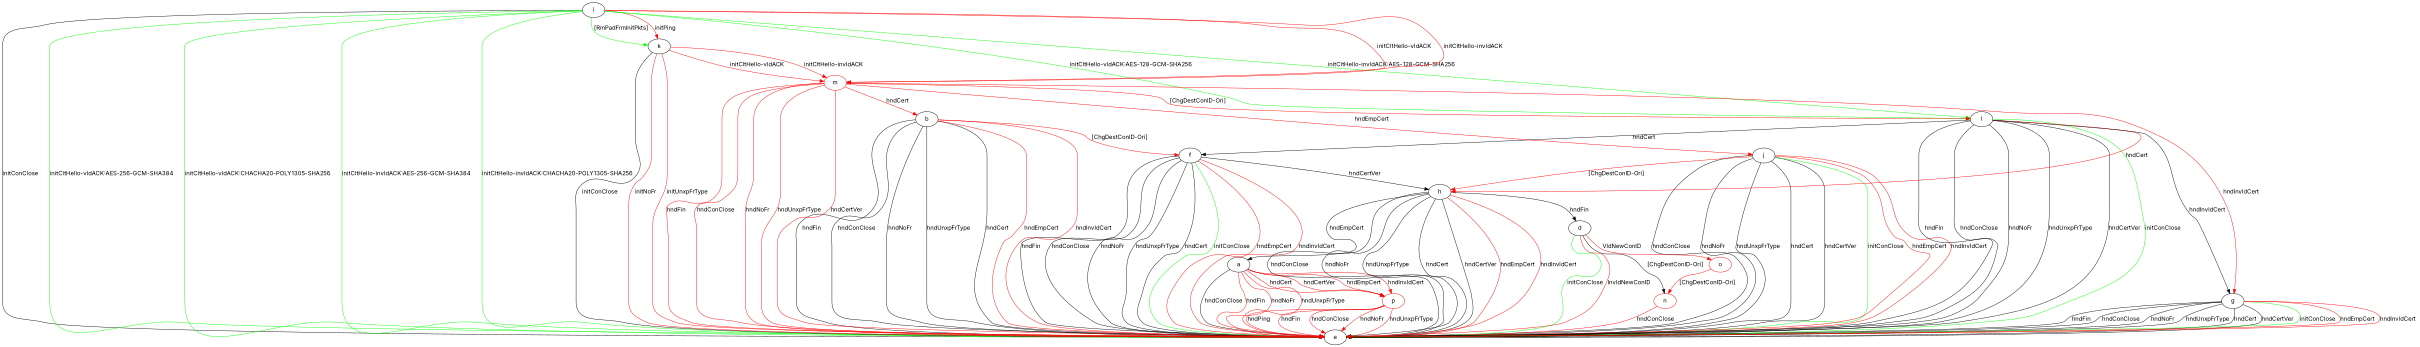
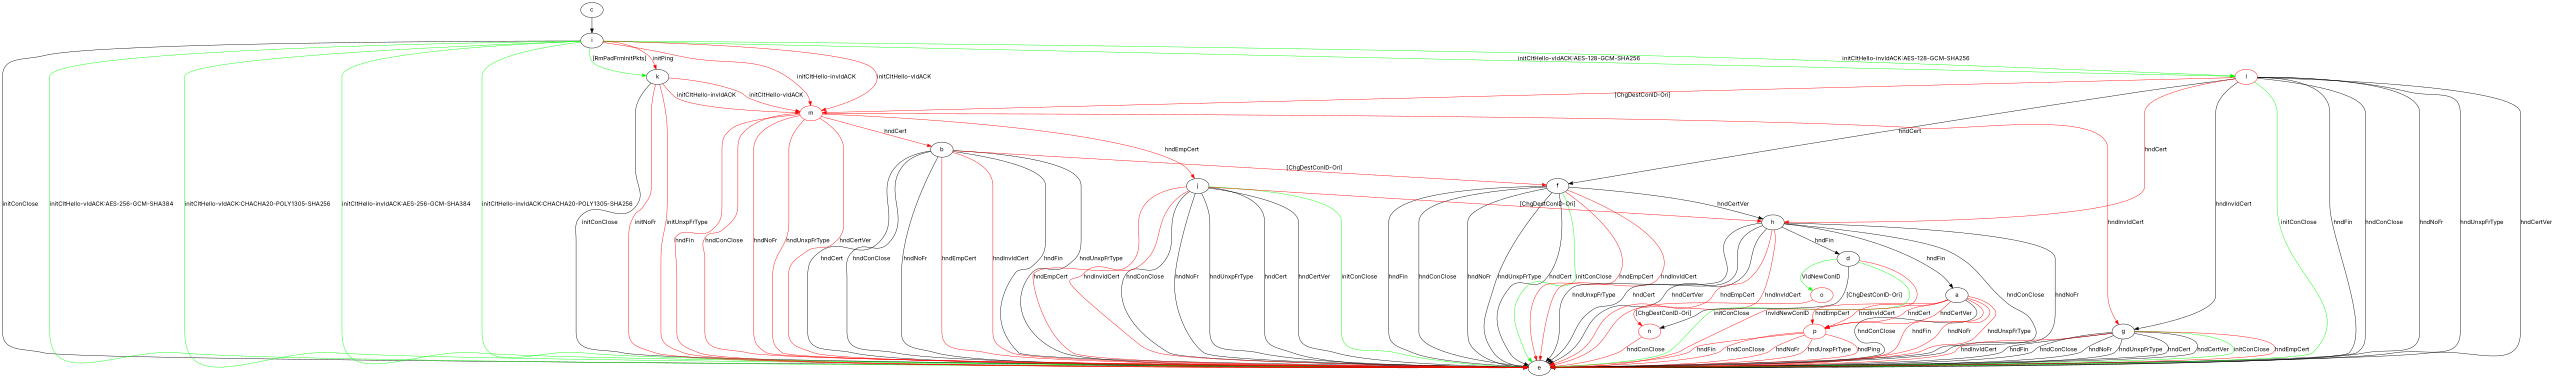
node "c": added
edge "m" -> "l": reversed
node "l": color black -> red
edge "h" -> "a": label "hndEmpCert " -> "hndFin "
edge "d" -> "o": color red -> green
